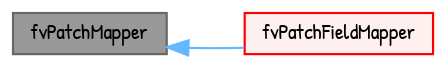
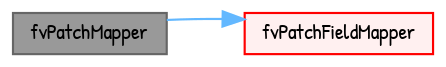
edge "fvPatchFieldMapper" -> "fvPatchMapper": reversed
